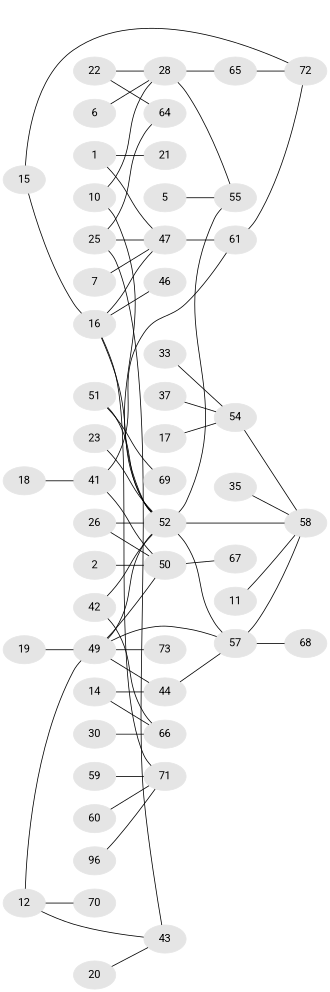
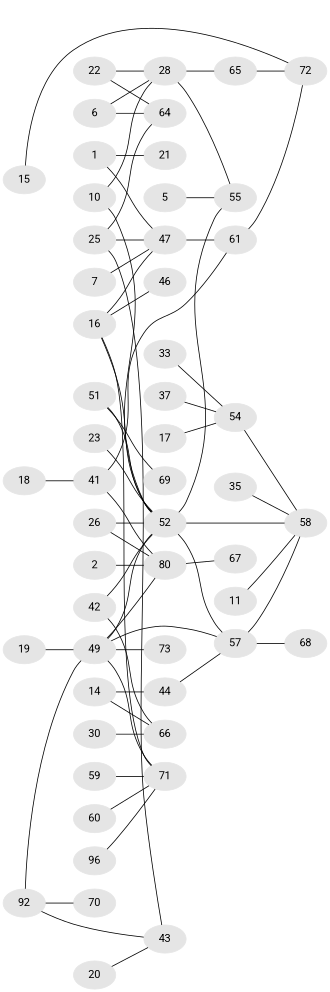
edge "6" -- "64": added
edge "15" -- "16": removed
node "50": label "50" -> "80"
edge "49" -- "44": now "49" -- "71"
node "12": label "12" -> "92"
